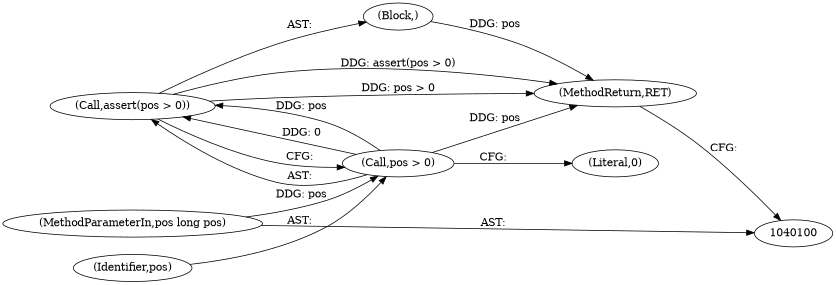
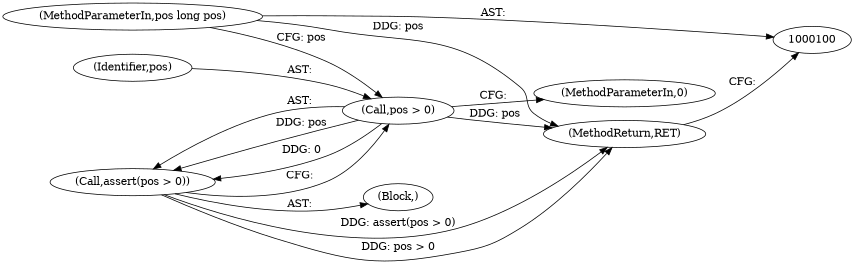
edge "(Block,)" -> "(MethodReturn,RET)": now "(MethodParameterIn,pos long pos)" -> "(MethodReturn,RET)"
node "(Literal,0)": label "(Literal,0)" -> "(MethodParameterIn,0)"
edge "(MethodParameterIn,pos long pos)" -> "(Call,pos > 0)": label "DDG: pos" -> "CFG: pos"
node "1040100": label "1040100" -> "1000100"
